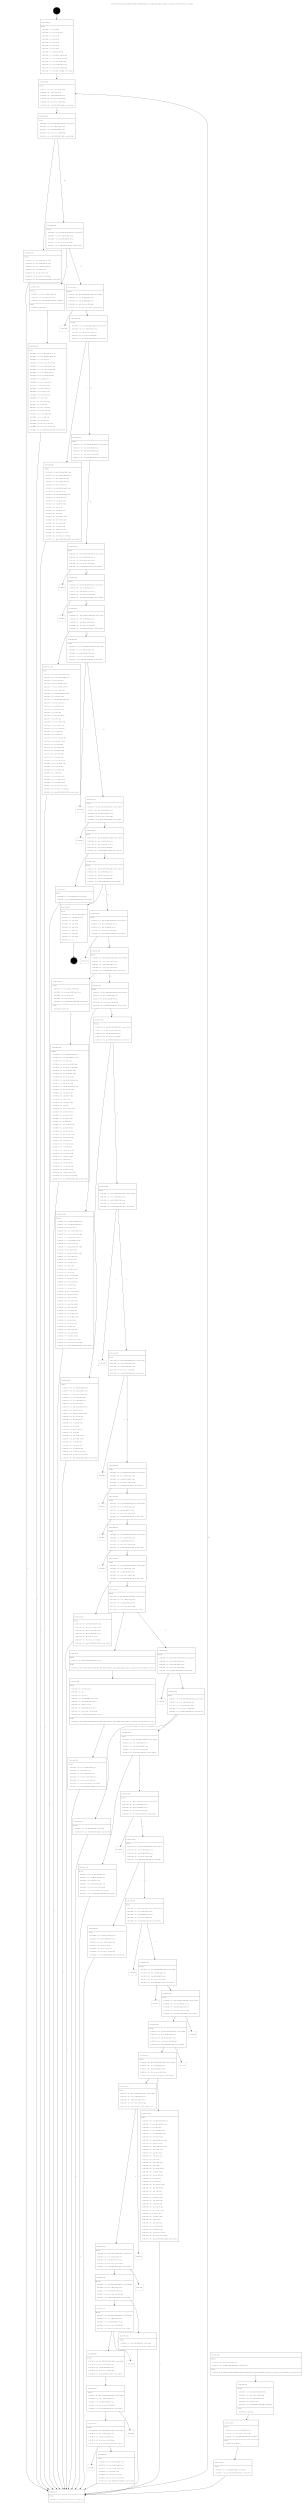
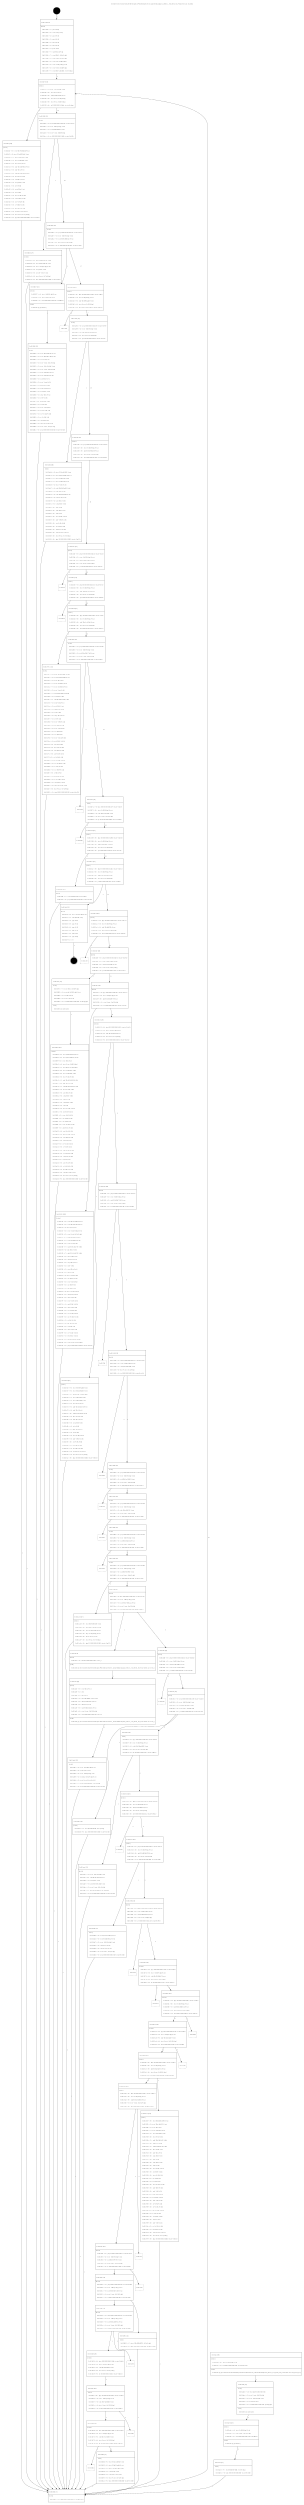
node "0x401dfa [88]": added
